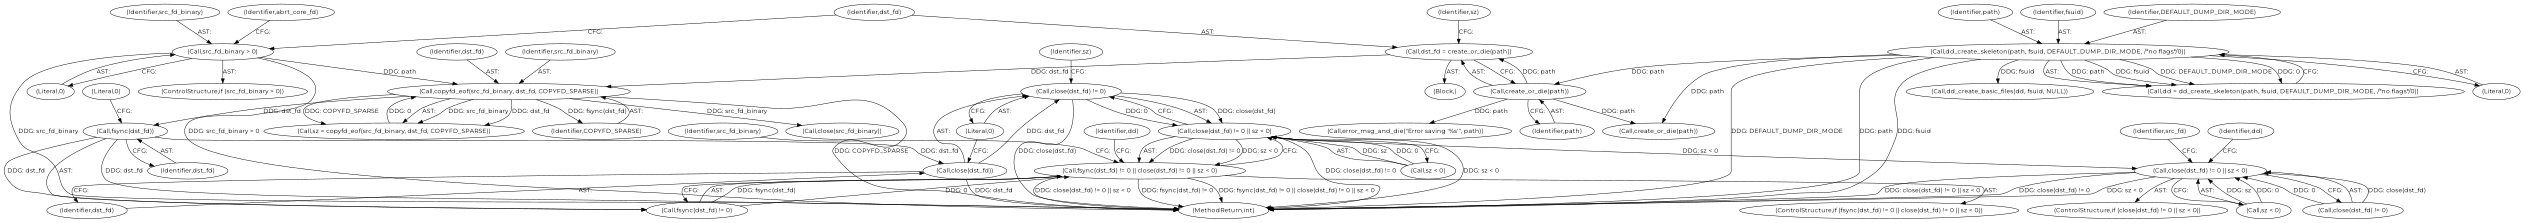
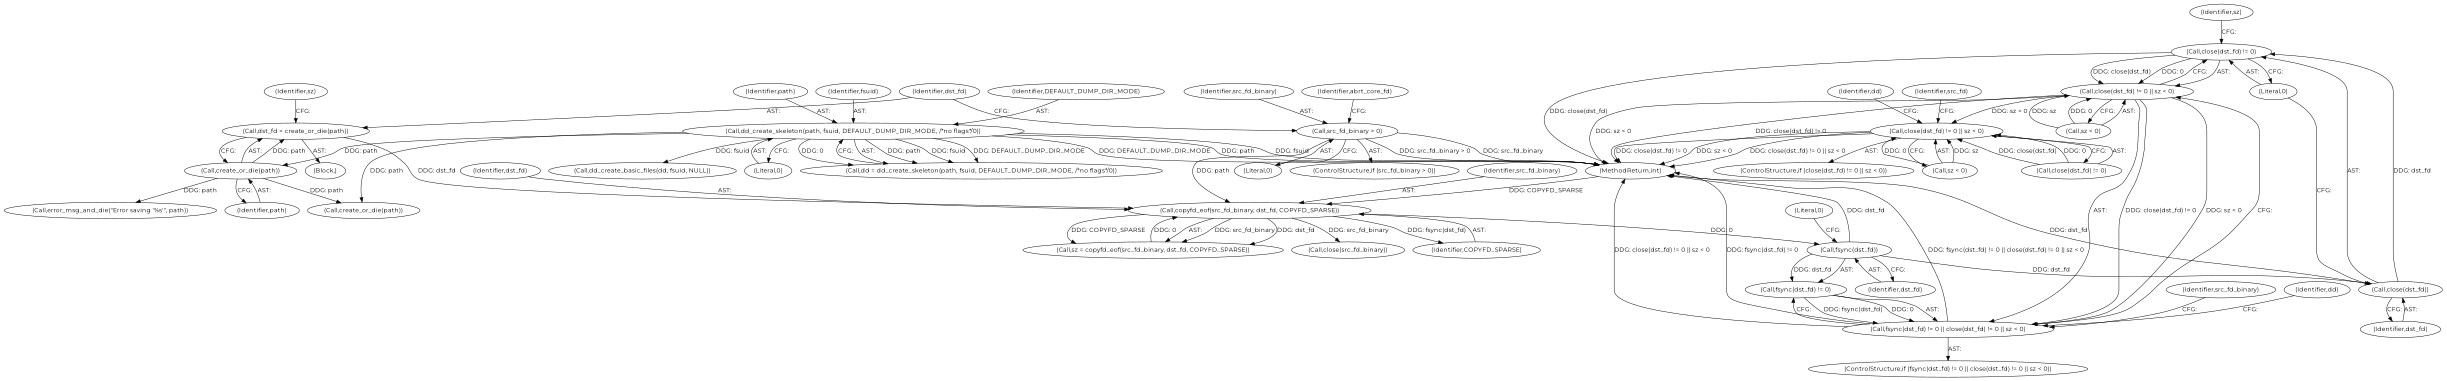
edge "(Call,copyfd_eof(src_fd_binary, dst_fd, COPYFD_SPARSE))" -> "(Call,fsync(dst_fd))": label "DDG: dst_fd" -> "DDG: 0"
edge "(Call,copyfd_eof(src_fd_binary, dst_fd, COPYFD_SPARSE))" -> "(MethodReturn,int)": reversed
